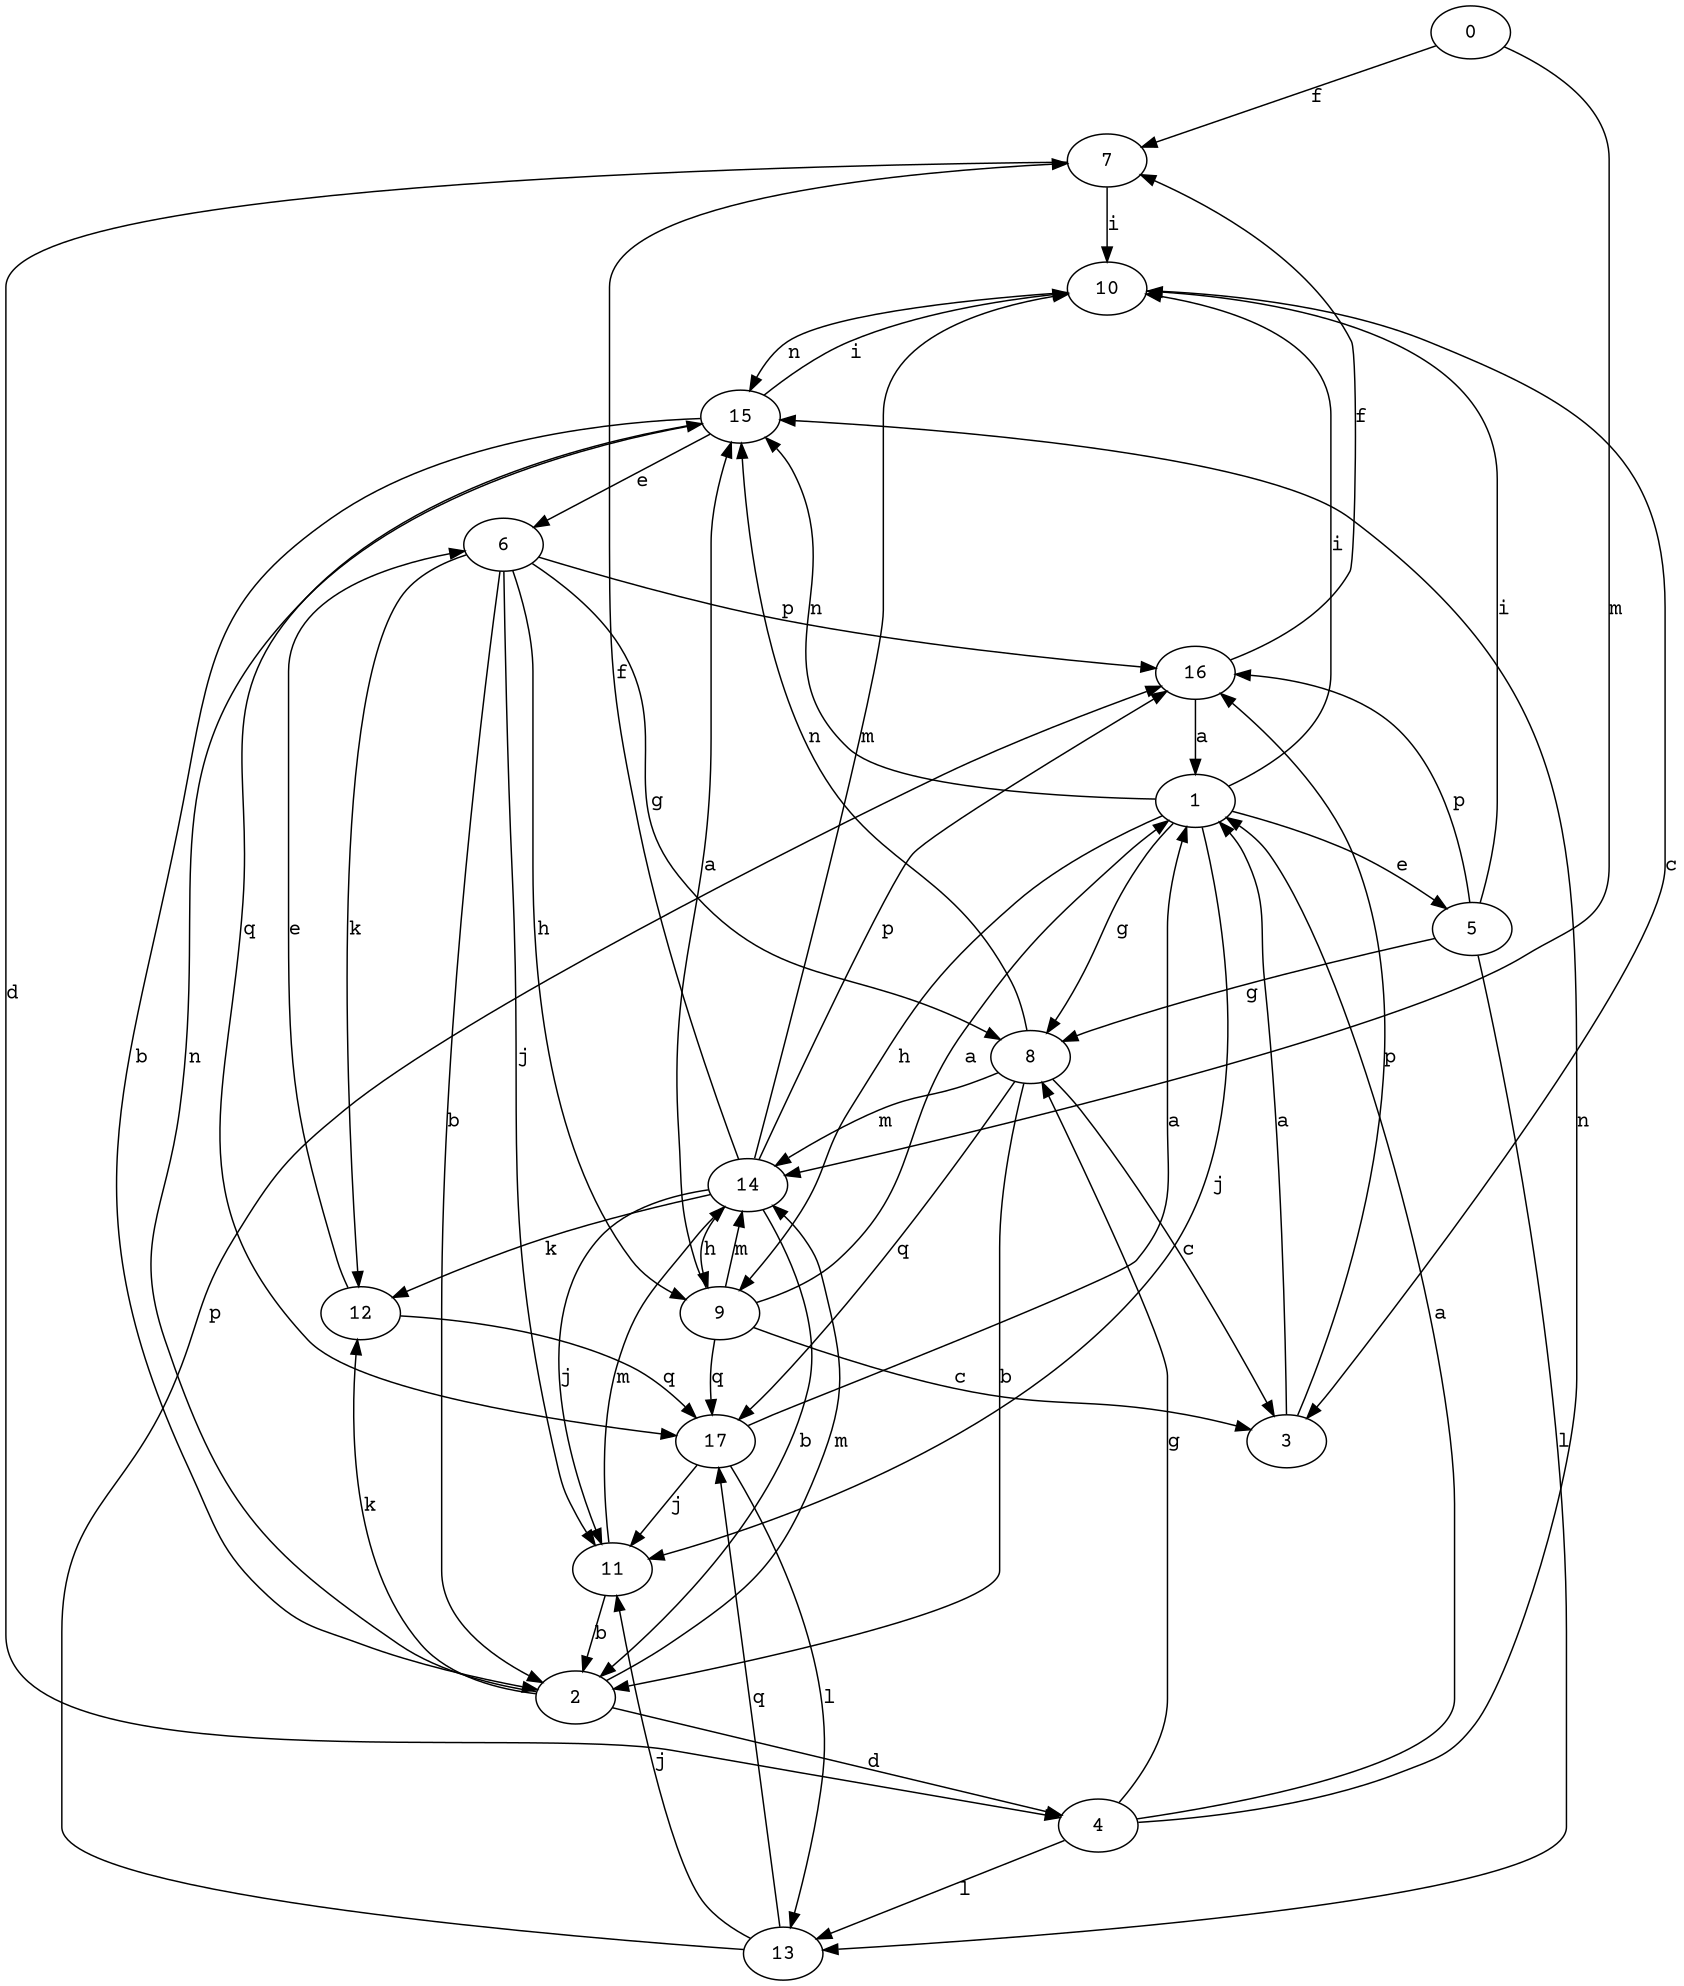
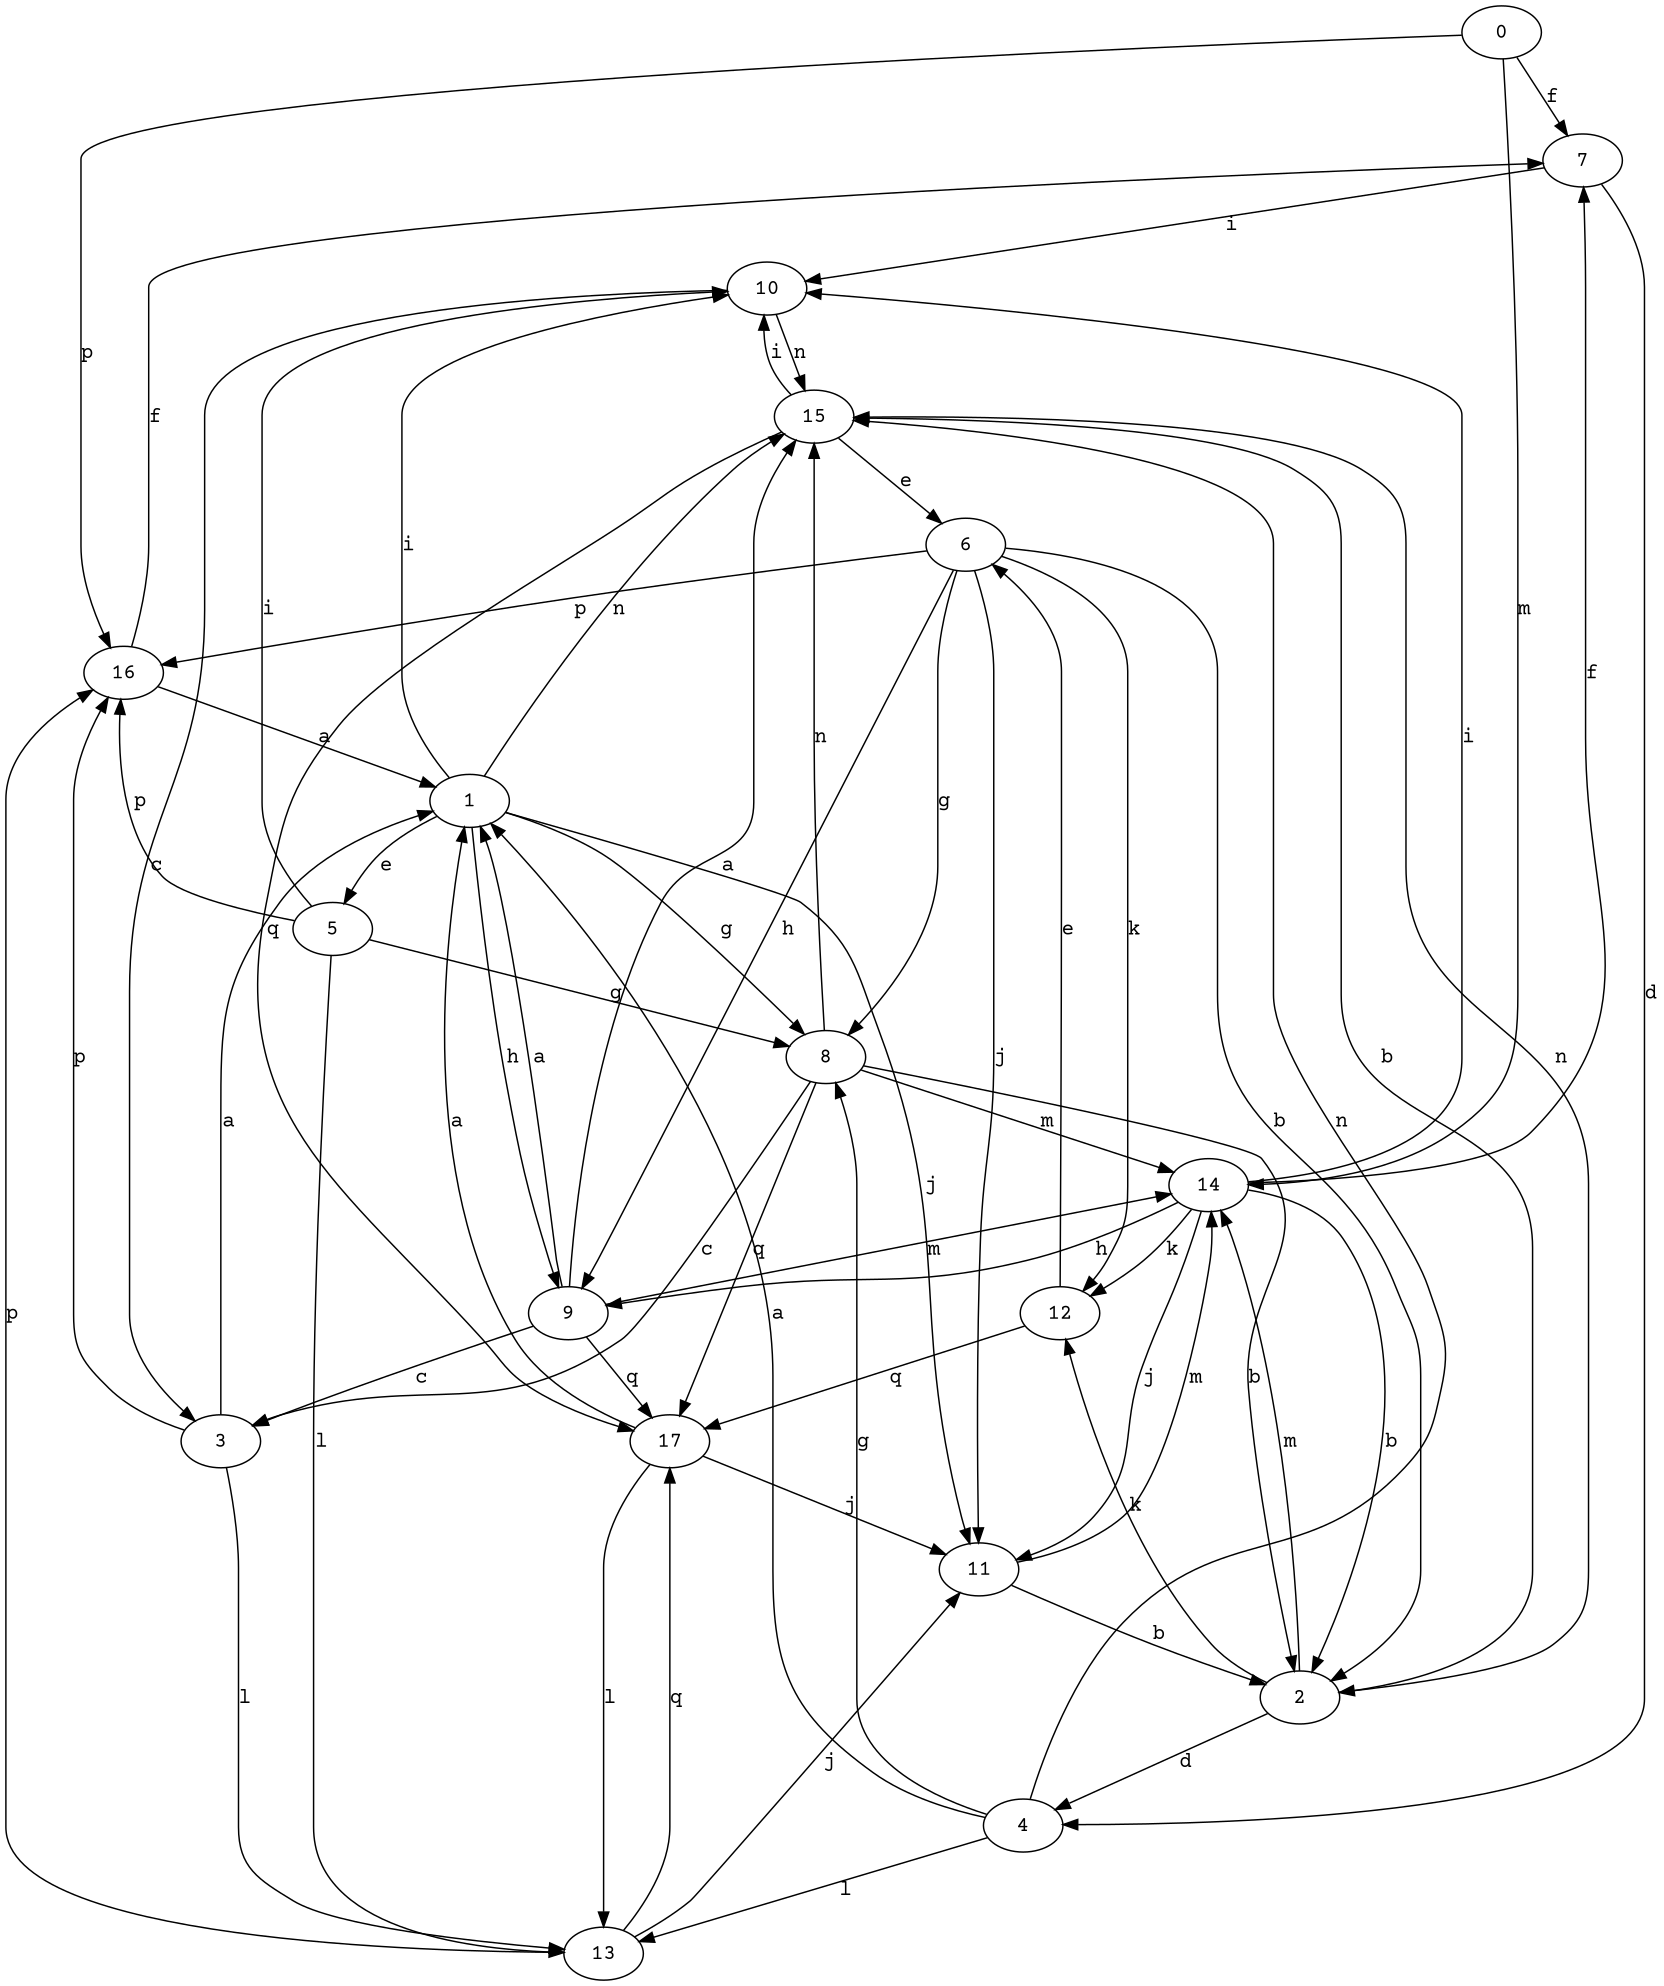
edge "14" -> "10": label "m" -> "i"
edge "14" -> "16": now "0" -> "16"
edge "3" -> "13": added, label "l"
